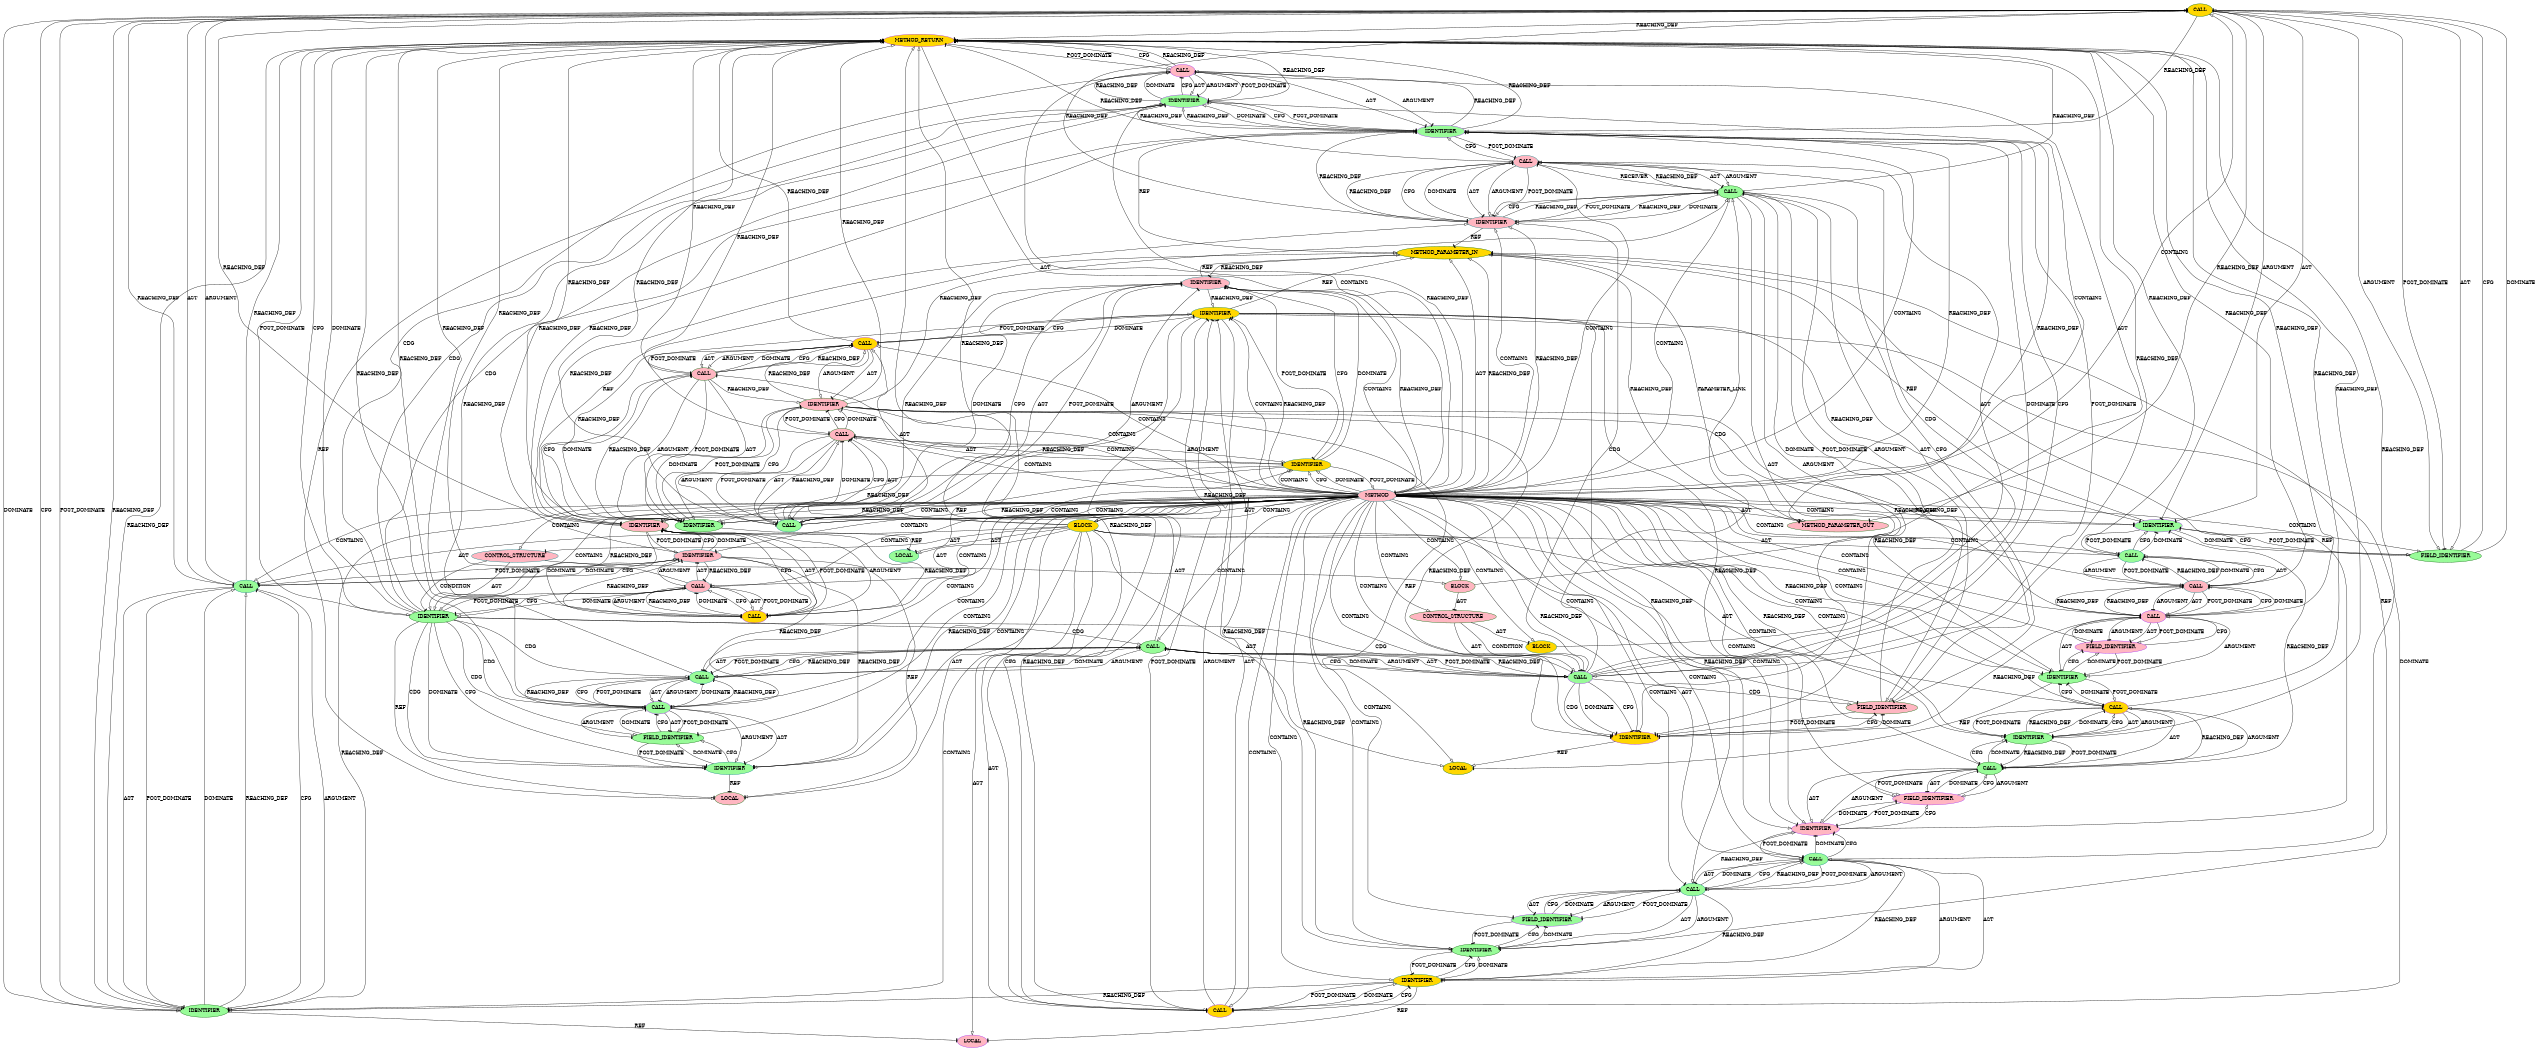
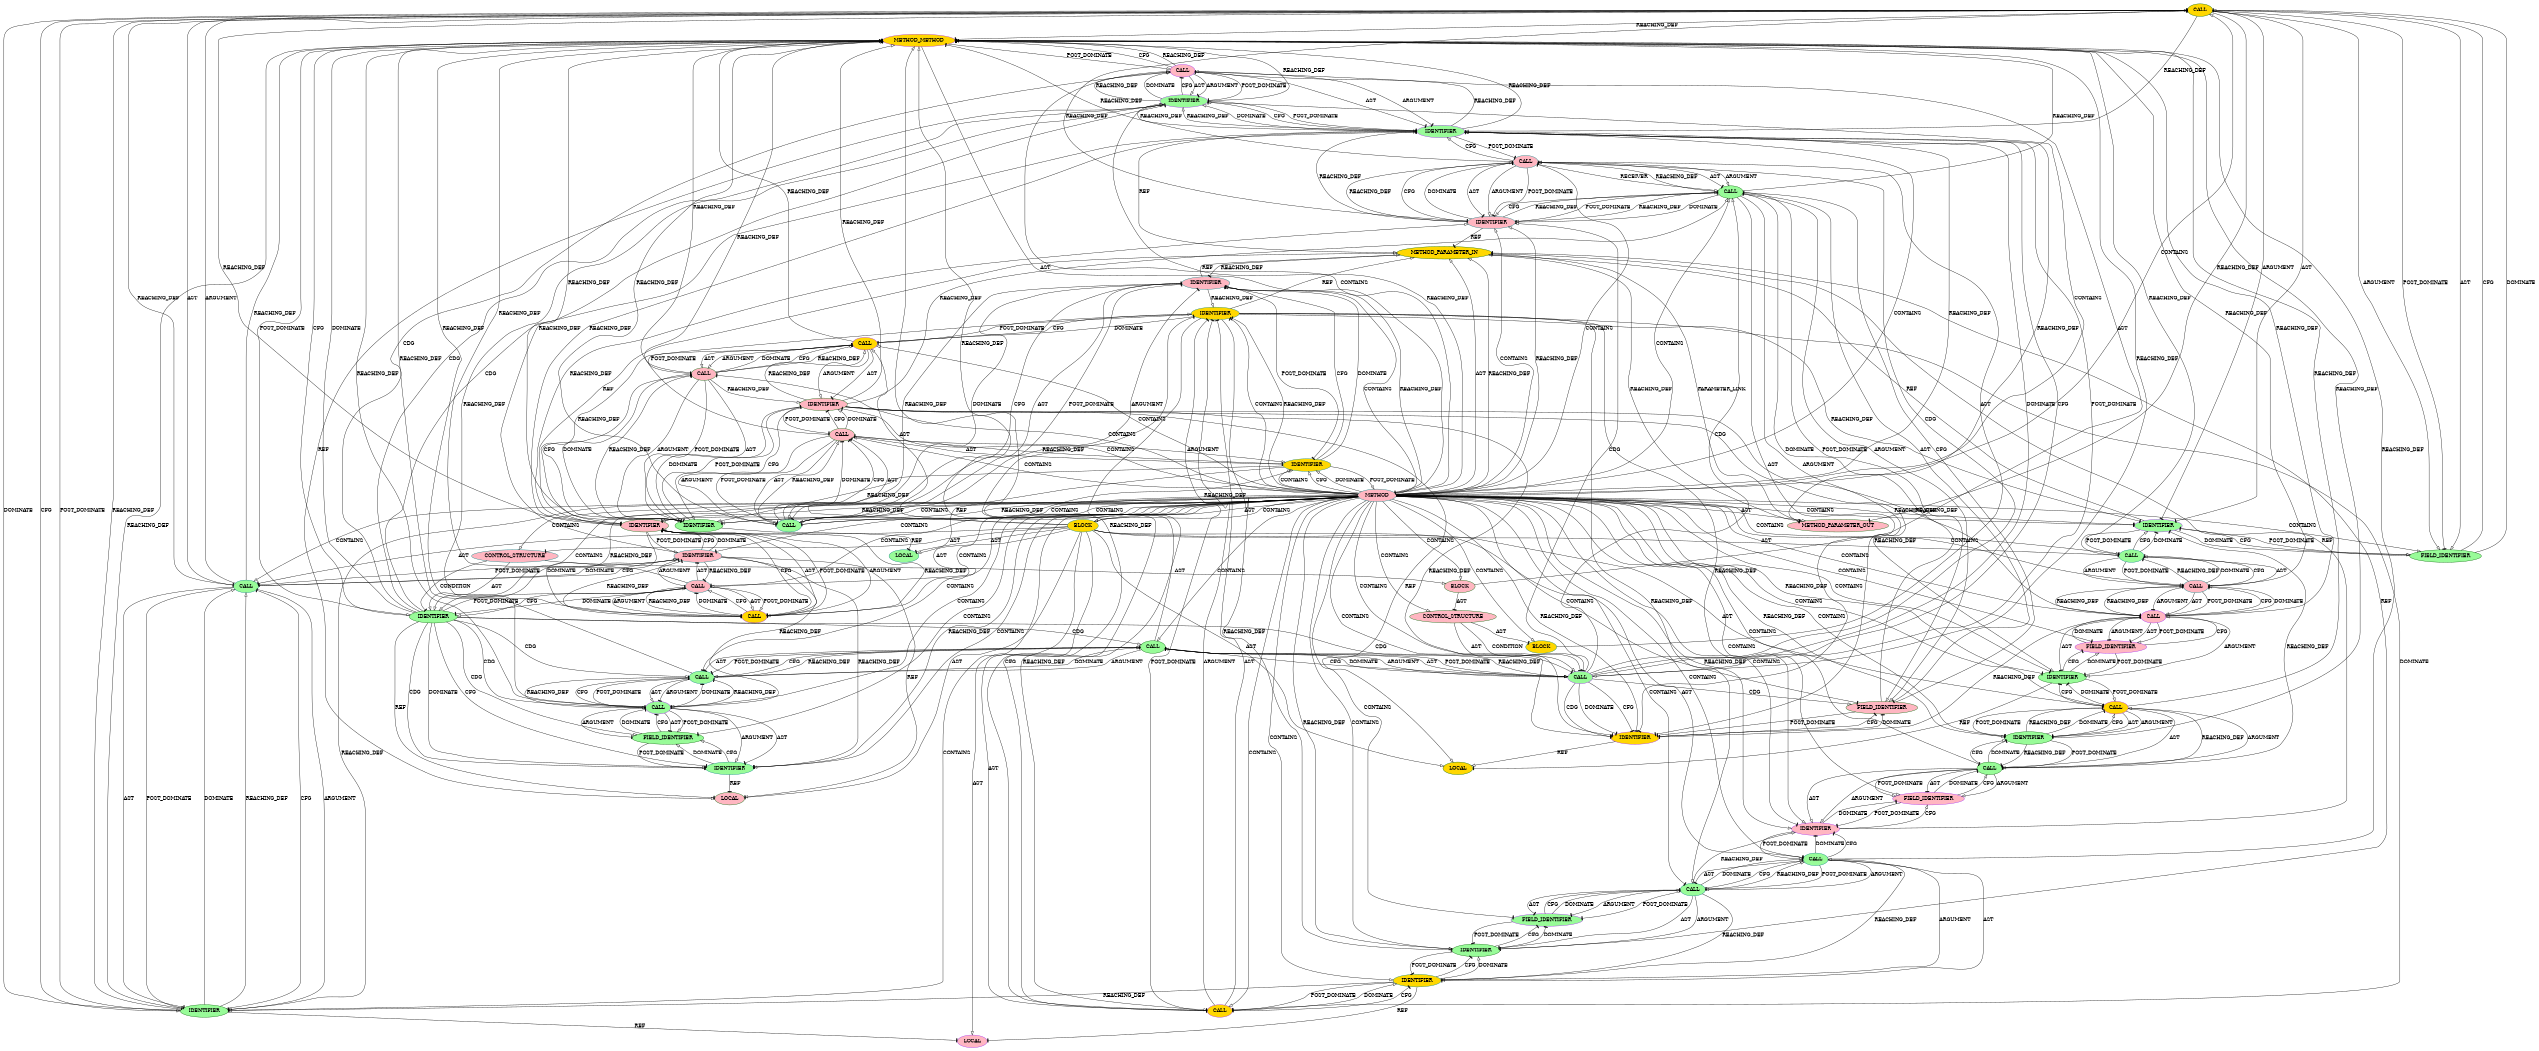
node "METHOD_RETURN": label "METHOD_RETURN" -> "METHOD_METHOD"
